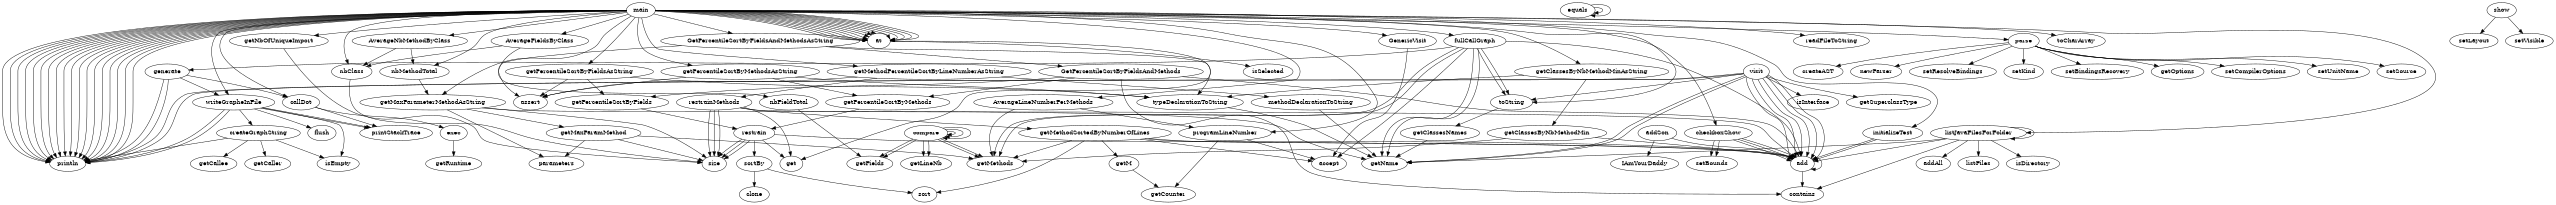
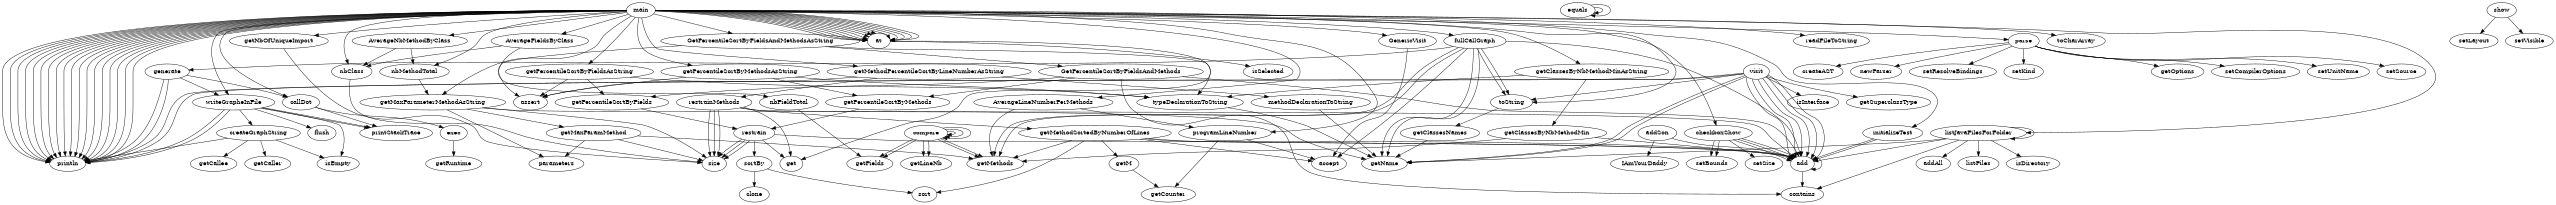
node "setBindingsRecovery": removed
node "setSize": added
